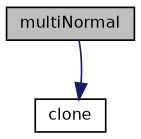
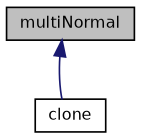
edge "multiNormal" -> "clone": reversed
